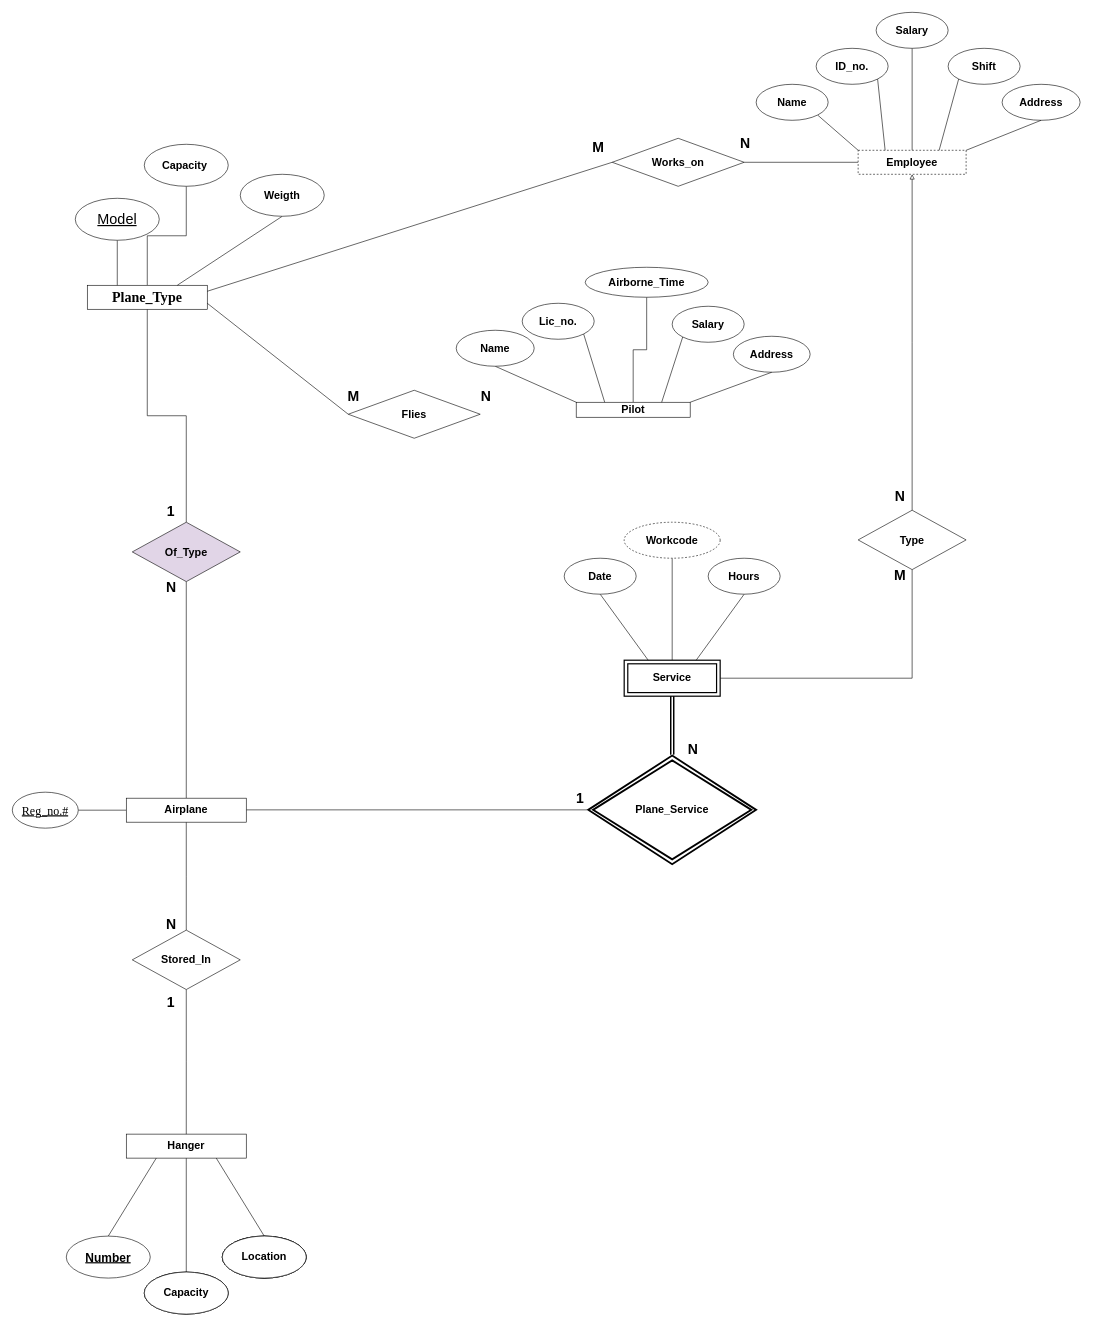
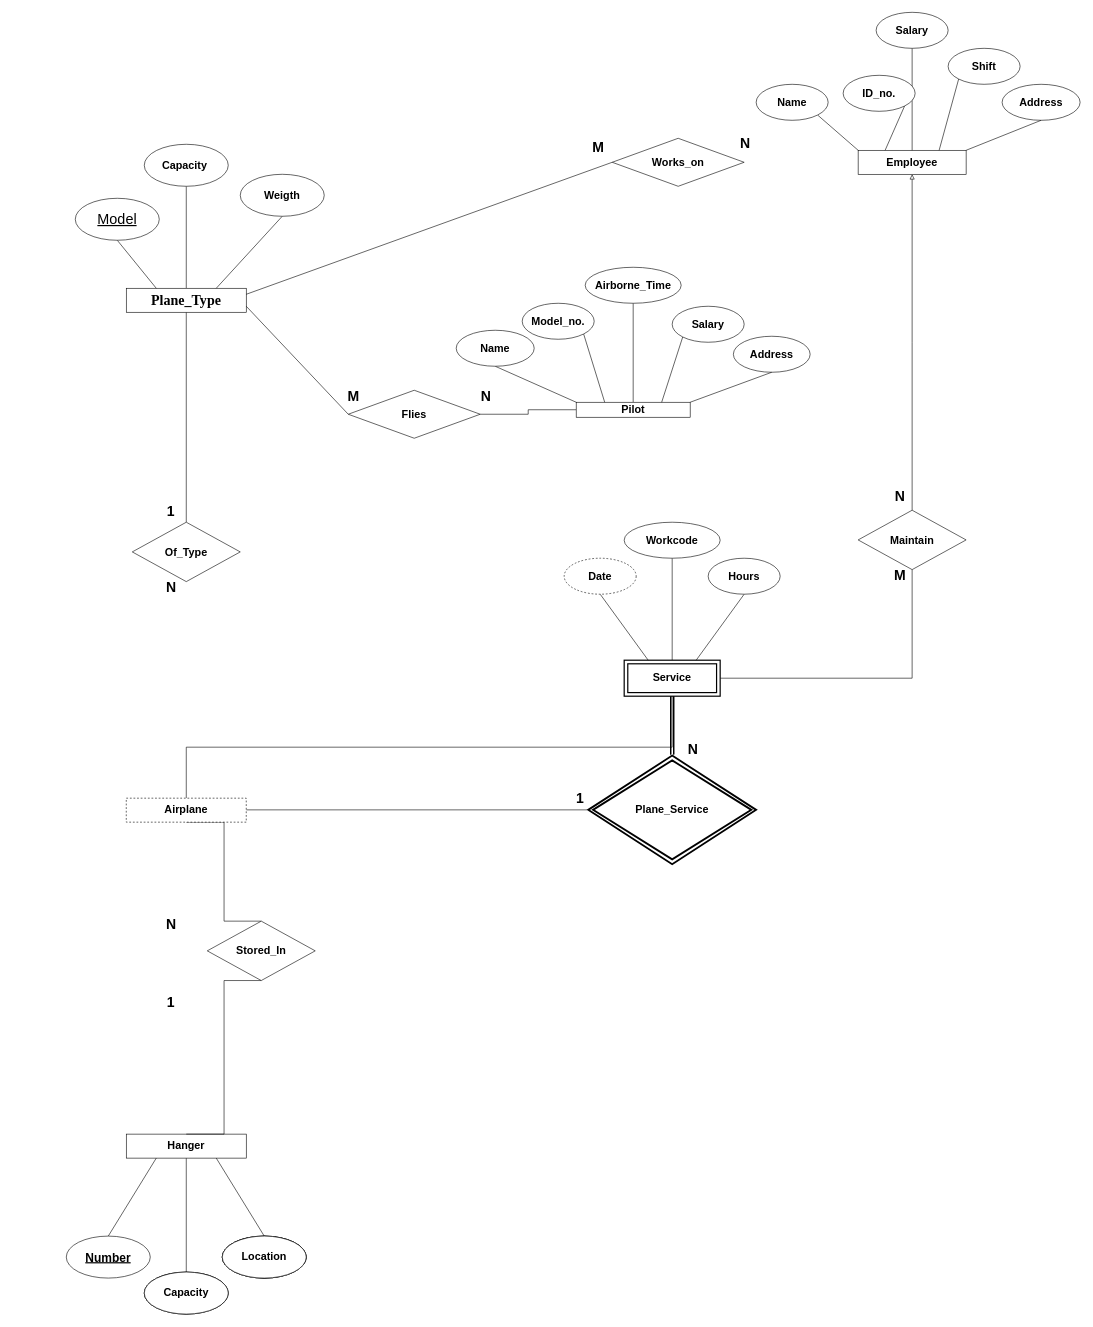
node "ID_no.": moved (852, 66) -> (879, 93)
edge "Works_on" -- "Employee": removed
node "Employee": style dashed -> solid
node "Airborne_Time": size 123x30 -> 96x36
node "Plane_Type": moved (147, 297) -> (186, 300)
node "Lic_no.": label "Lic_no." -> "Model_no."
edge "Pilot" -- "Flies": added
node "Workcode": style dashed -> solid
node "Type": label "Type" -> "Maintain"
node "Of_Type": fillcolor #e1d5e7 -> #ffffff
node "Date": style solid -> dashed
edge "Of_Type" -- "Airplane": now "Service" -- "Airplane"
node "Reg_no.#": removed
edge "Reg_no.#" -- "Airplane": removed
node "Airplane": style solid -> dashed
node "Stored_In": moved (186, 960) -> (261, 951)
